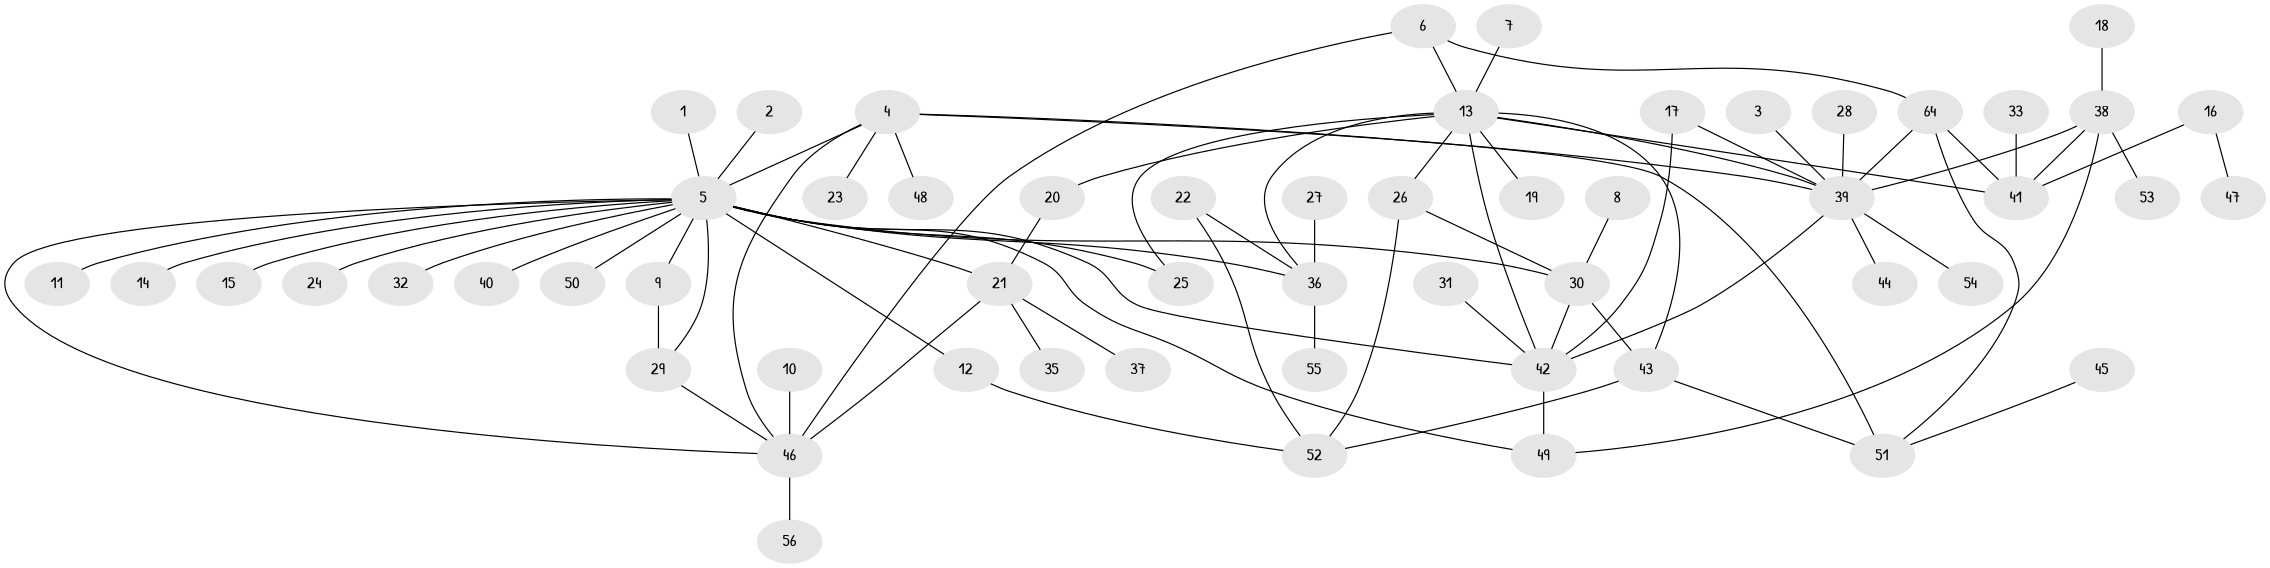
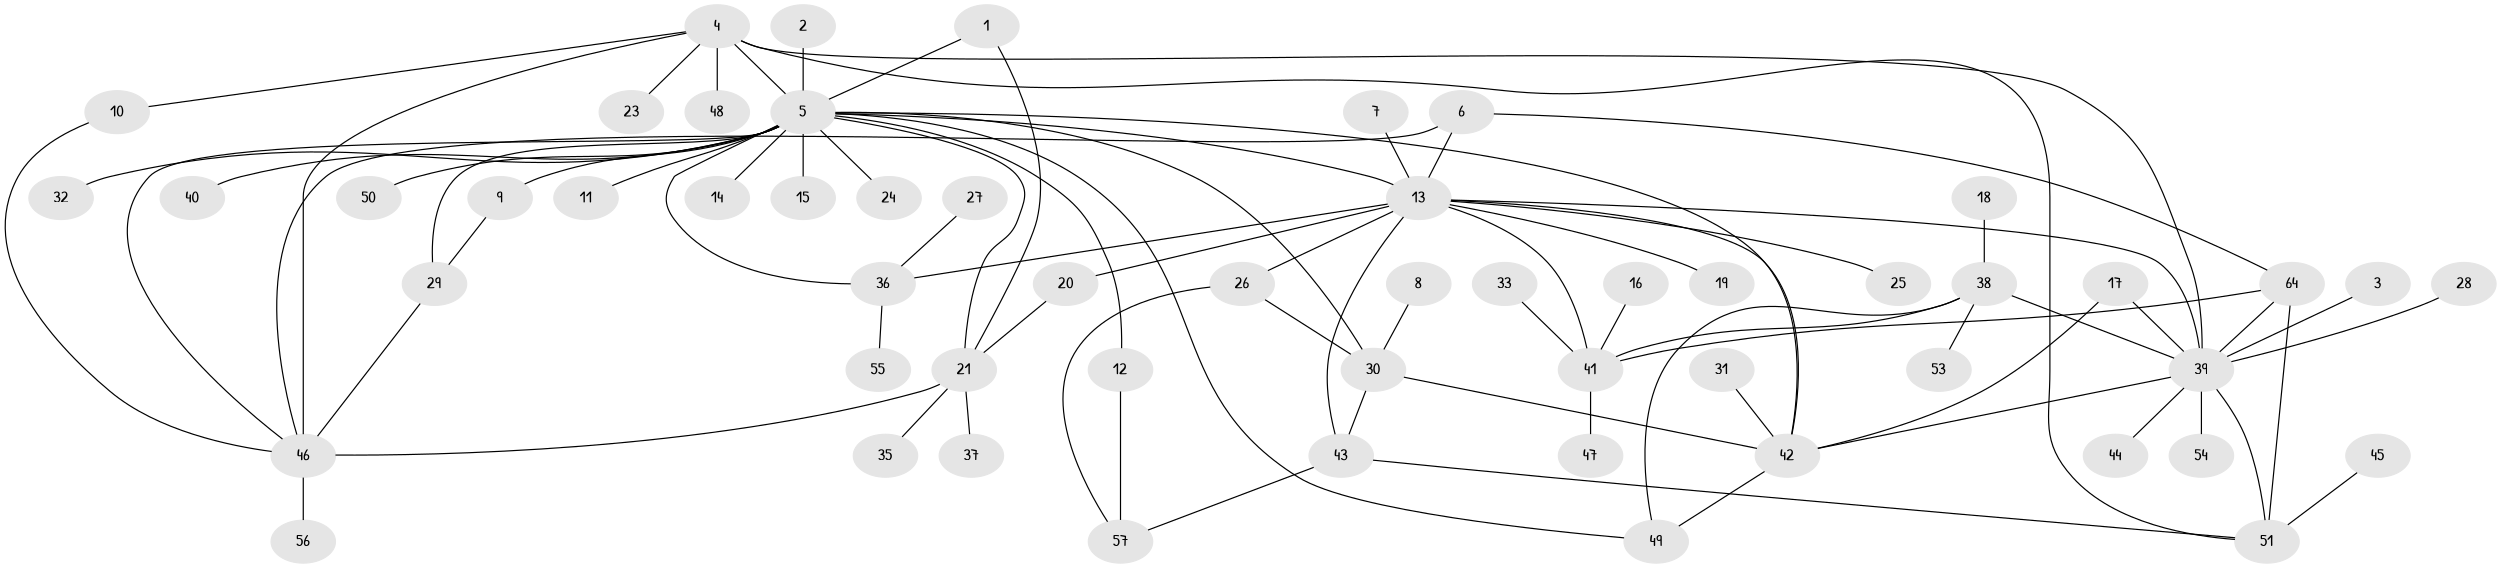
edge "4" -- "10": added
edge "16" -- "47": now "41" -- "47"
node "22": removed
edge "1" -- "21": added
edge "5" -- "25": now "5" -- "13"
edge "39" -- "51": added
node "52": label "52" -> "57"
